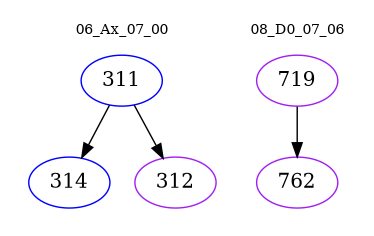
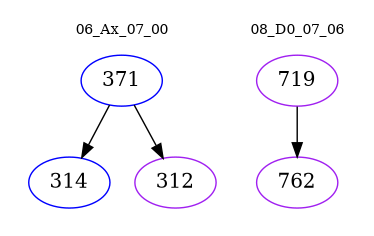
node "311": label "311" -> "371"
